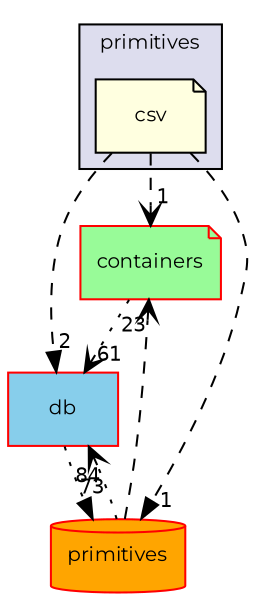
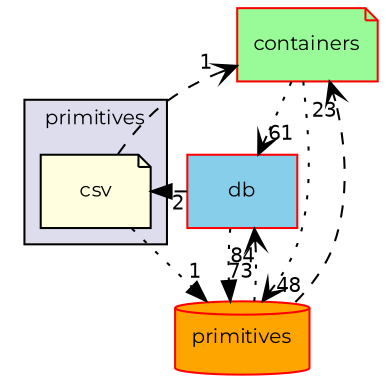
edge "containers" -> "primitives": added
edge "csv" -> "db": reversed
edge "csv" -> "primitives": style dashed -> dotted
